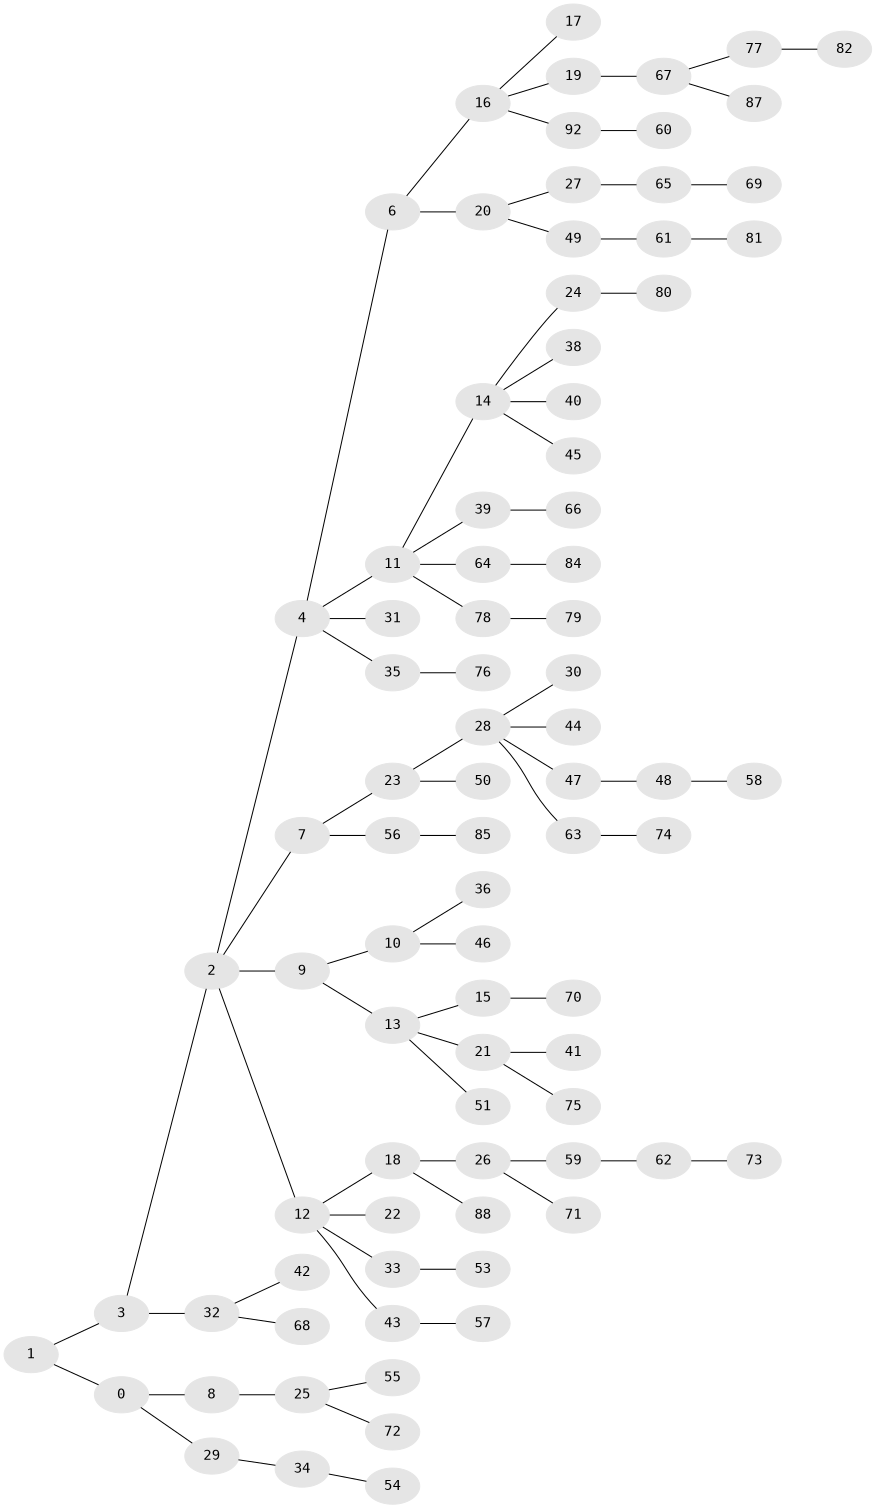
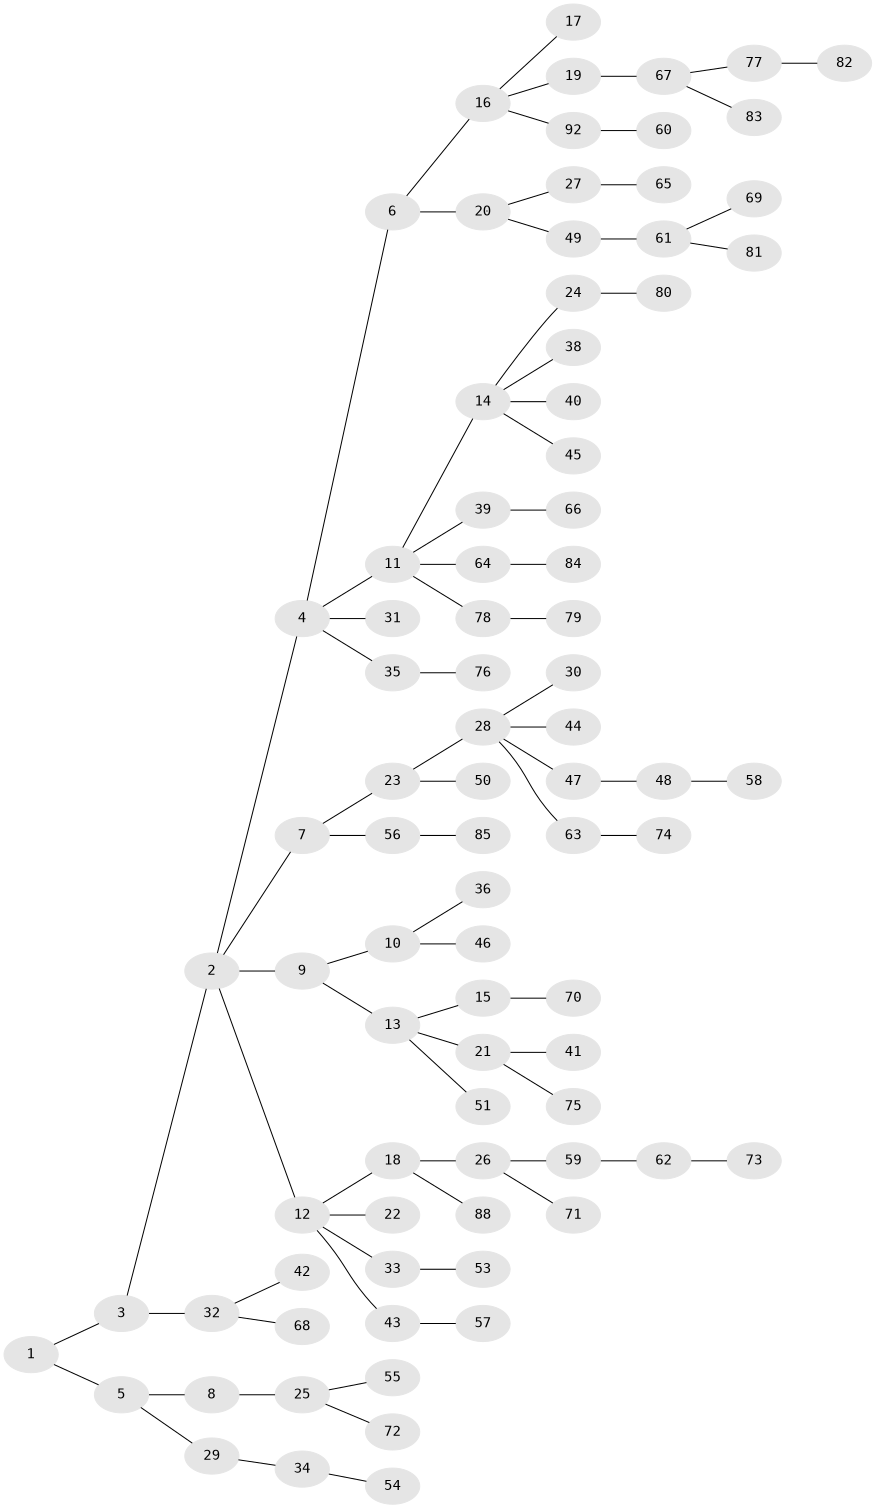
node "87": label "87" -> "83"
edge "65" -- "69": now "61" -- "69"
node "0": label "0" -> "5"
